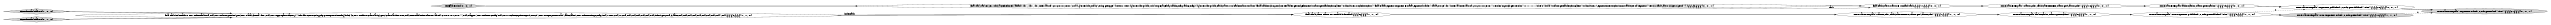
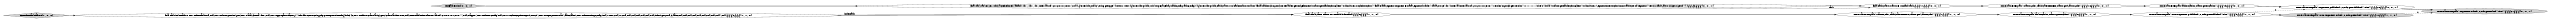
node "testIndexTaskFailure['0', '1', '0']": removed
